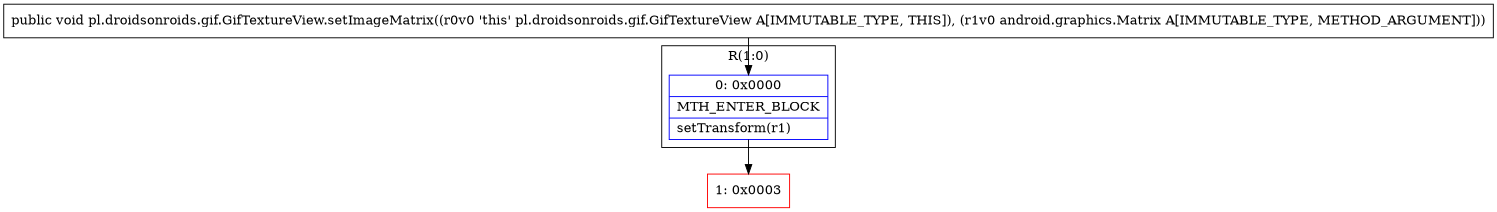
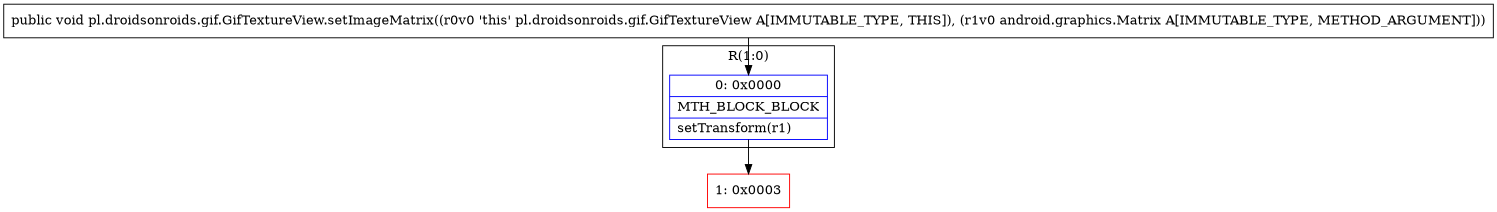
node "0: 0x0000": text "MTH_ENTER_BLOCK" -> "MTH_BLOCK_BLOCK"
